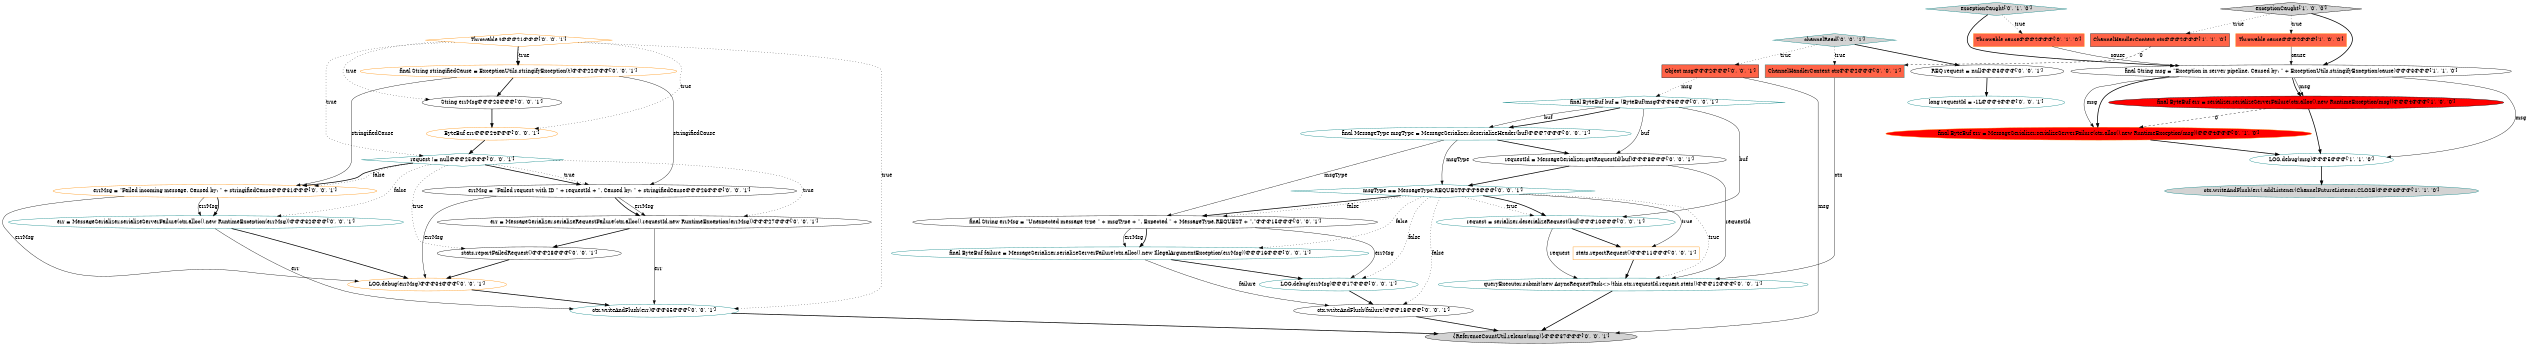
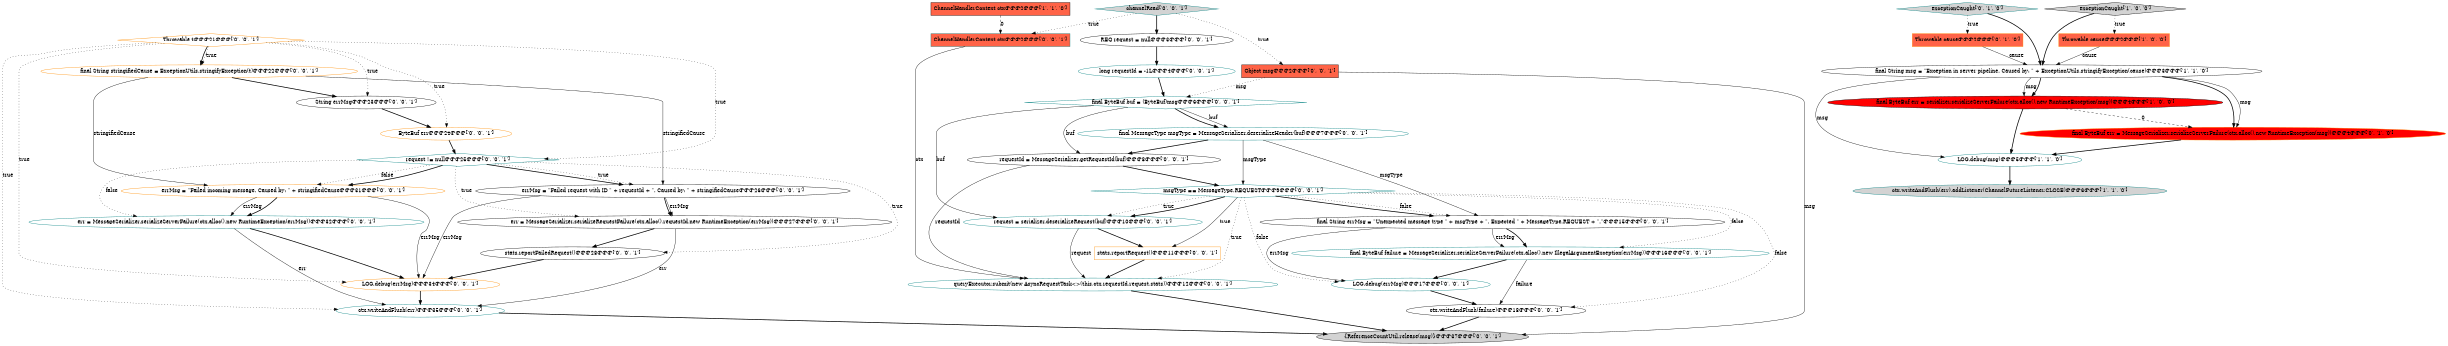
edge "exceptionCaught['1', '0', '0']" -> "ChannelHandlerContext ctx@@@2@@@['1', '1', '0']": removed, label "true"
edge "long requestId = -1L@@@4@@@['0', '0', '1']" -> "final ByteBuf buf = (ByteBuf)msg@@@6@@@['0', '0', '1']": added
edge "Throwable t@@@21@@@['0', '0', '1']" -> "LOG.debug(errMsg)@@@34@@@['0', '0', '1']": added, label "true"
